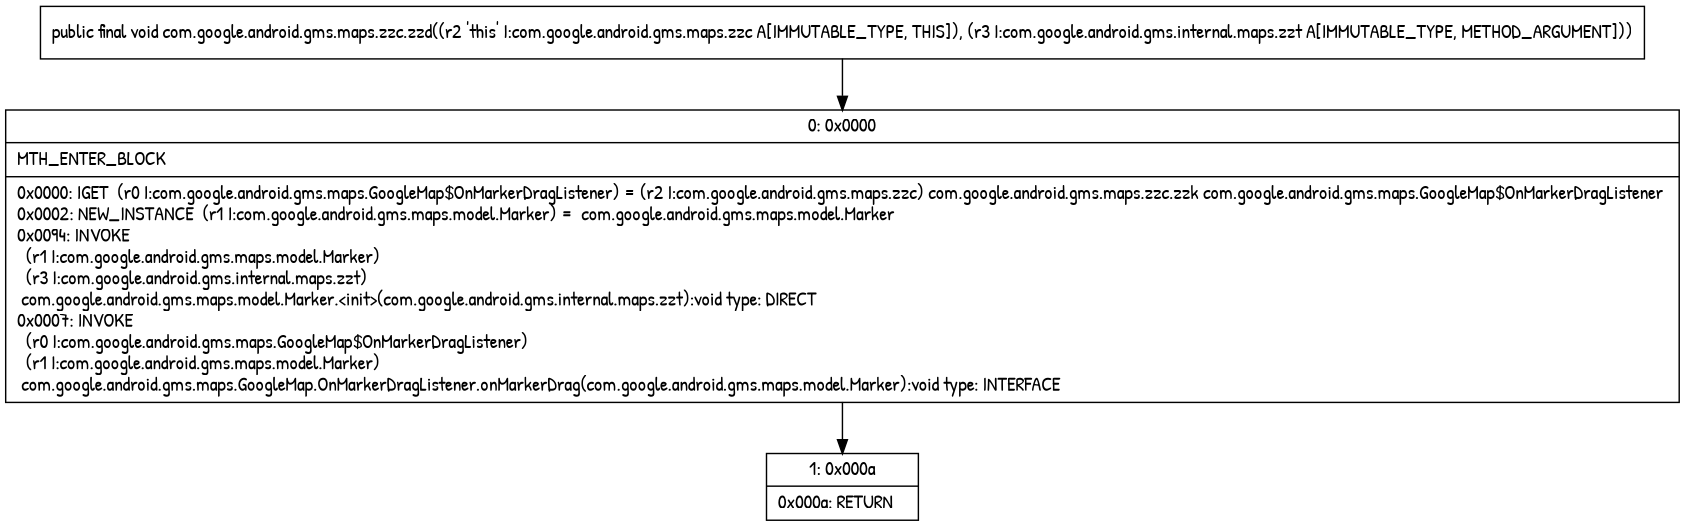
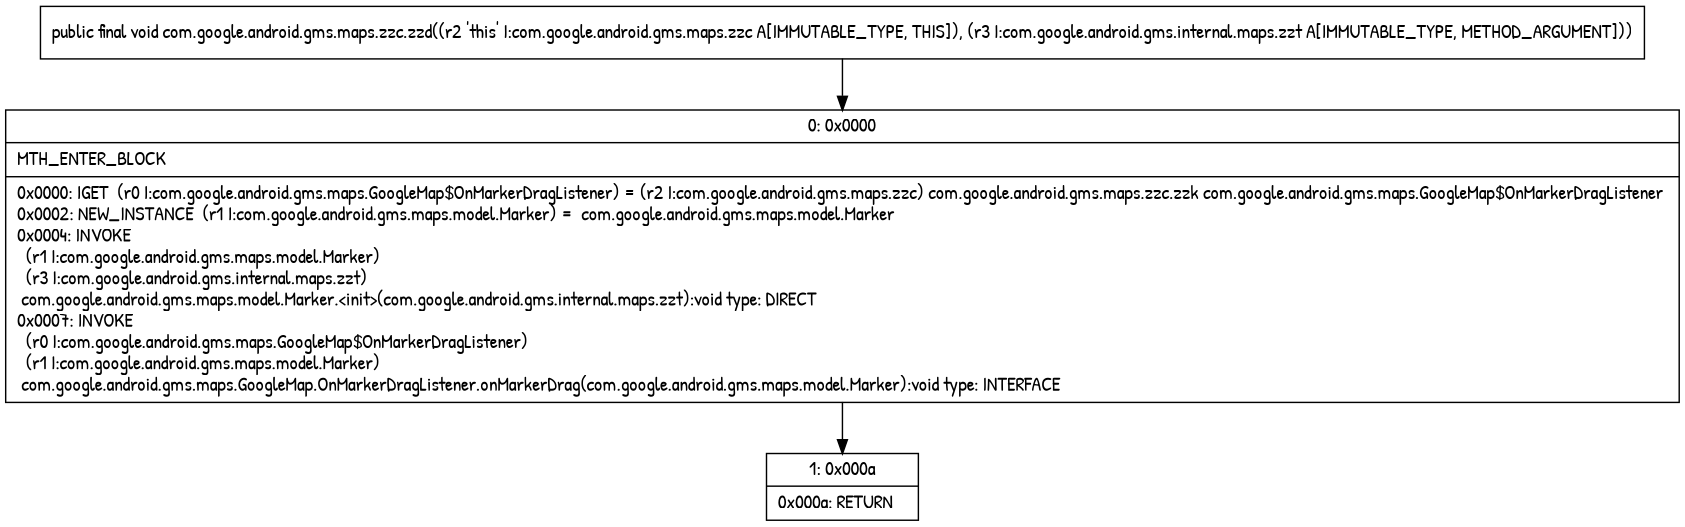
node "0: 0x0000": text "0x0094: INVOKE" -> "0x0004: INVOKE"
